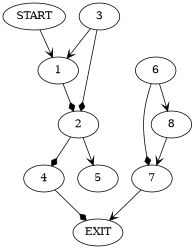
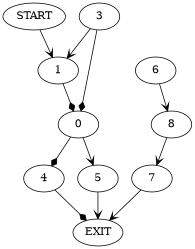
edge "6" -> "7": removed
node "2": label "2" -> "0"
edge "5" -> "EXIT": added
